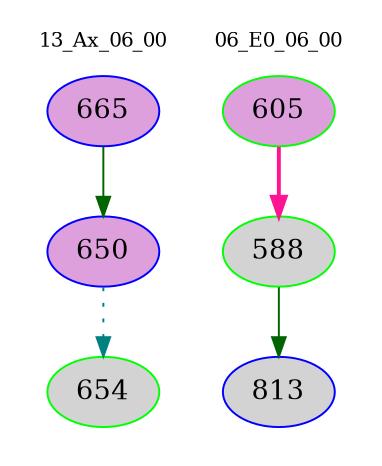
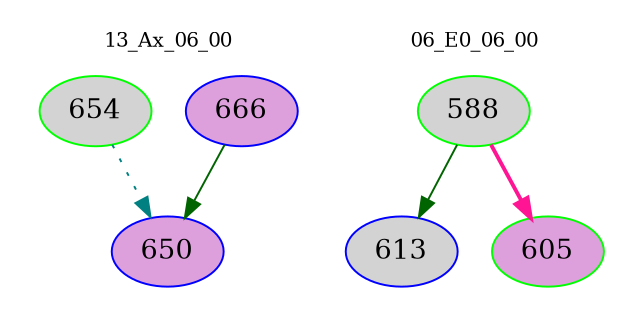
node "665": label "665" -> "666"
edge "605" -> "588": reversed
edge "650" -> "654": reversed
node "813": label "813" -> "613"
